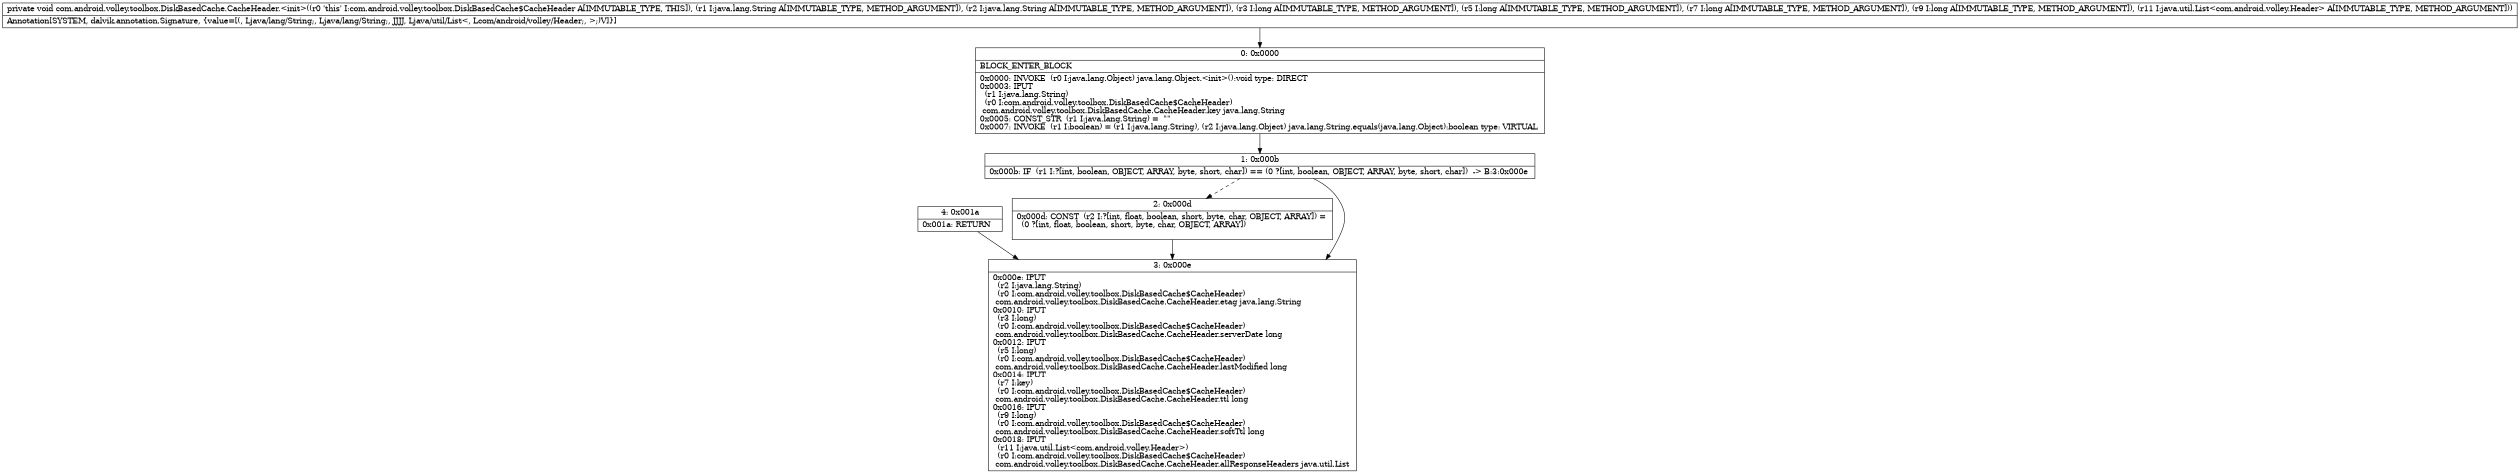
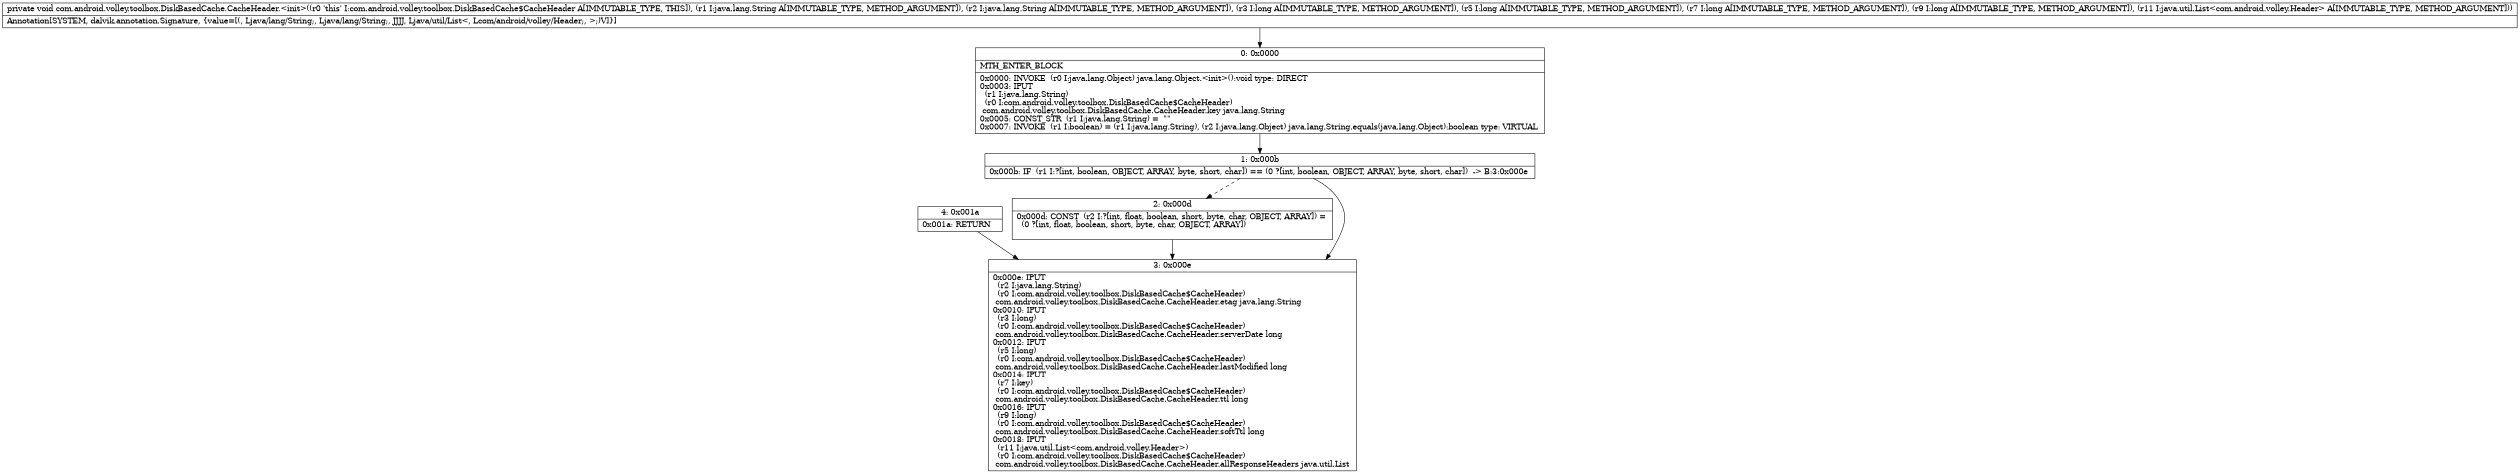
node "0: 0x0000": text "BLOCK_ENTER_BLOCK" -> "MTH_ENTER_BLOCK"
